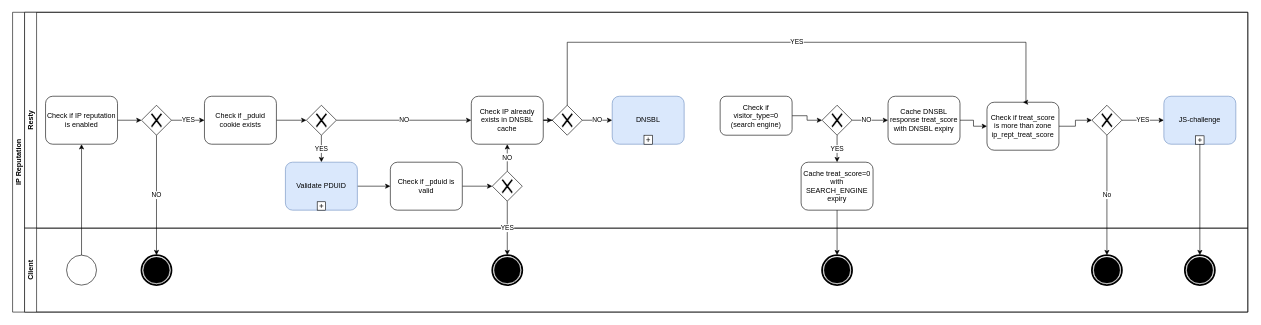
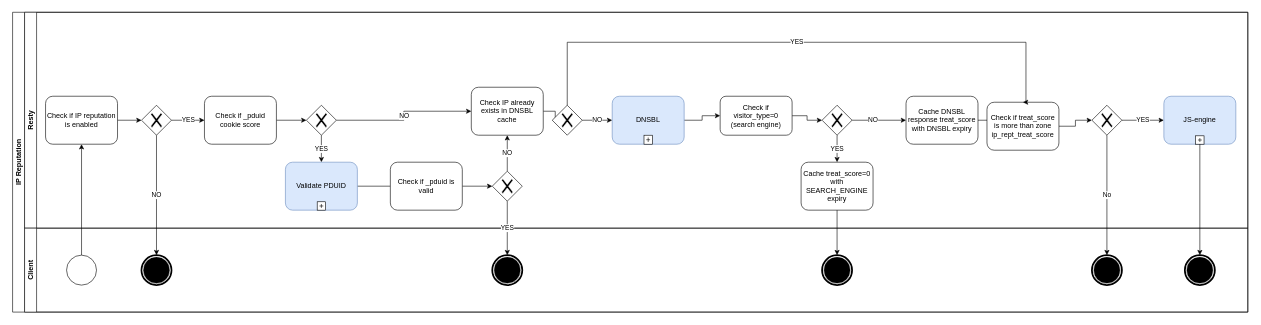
edge "DNSBL" -> "Check if visitor_type=0 (search engine)": added
node "Check if _pduid cookie exists": label "Check if _pduid cookie exists" -> "Check if _pduid cookie score"
node "Check IP already exists in DNSBL cache": moved (507, 120) -> (507, 111)
node "Cache DNSBL response treat_score with DNSBL expiry": moved (924, 120) -> (942, 120)
node "JS-challenge": label "JS-challenge" -> "JS-engine"
edge "Validate PDUID" -> "Check if _pduid is valid": arrowhead classic -> none
